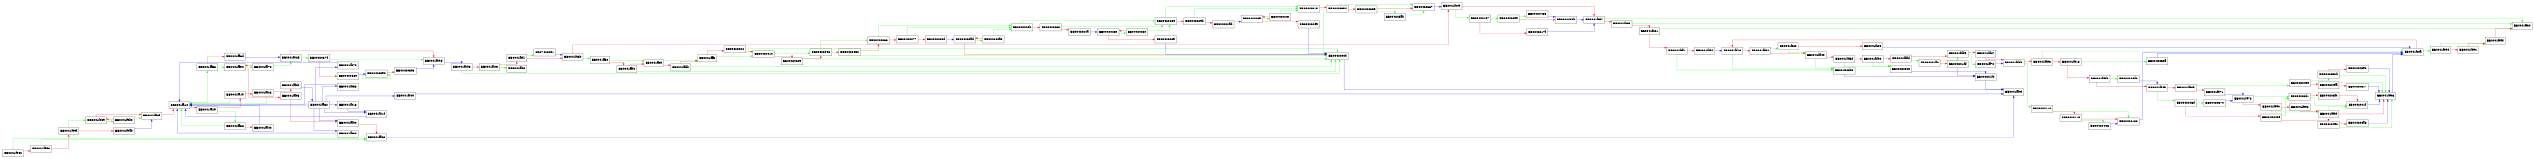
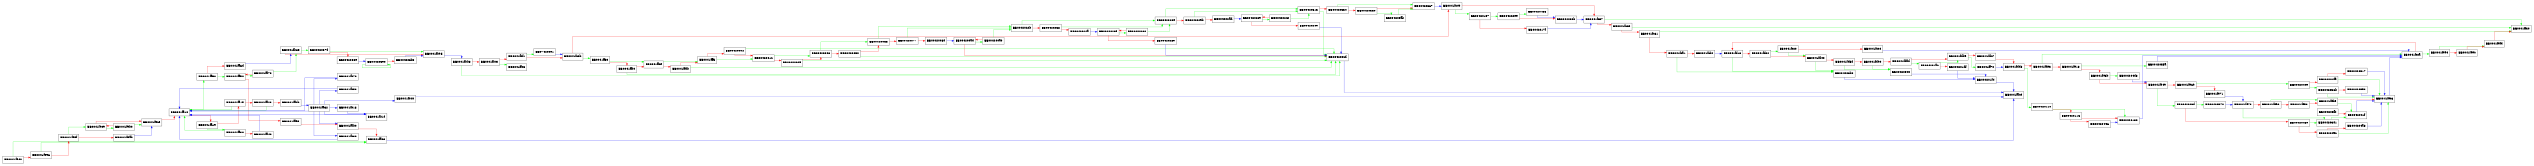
edge "BB004203d1" -> "BB004203fb": removed
edge "BB00420115" -> "BB00420446": color green -> red
